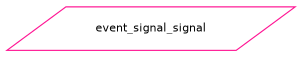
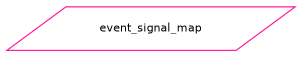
node "event_signal_signal": label "event_signal_signal" -> "event_signal_map"
